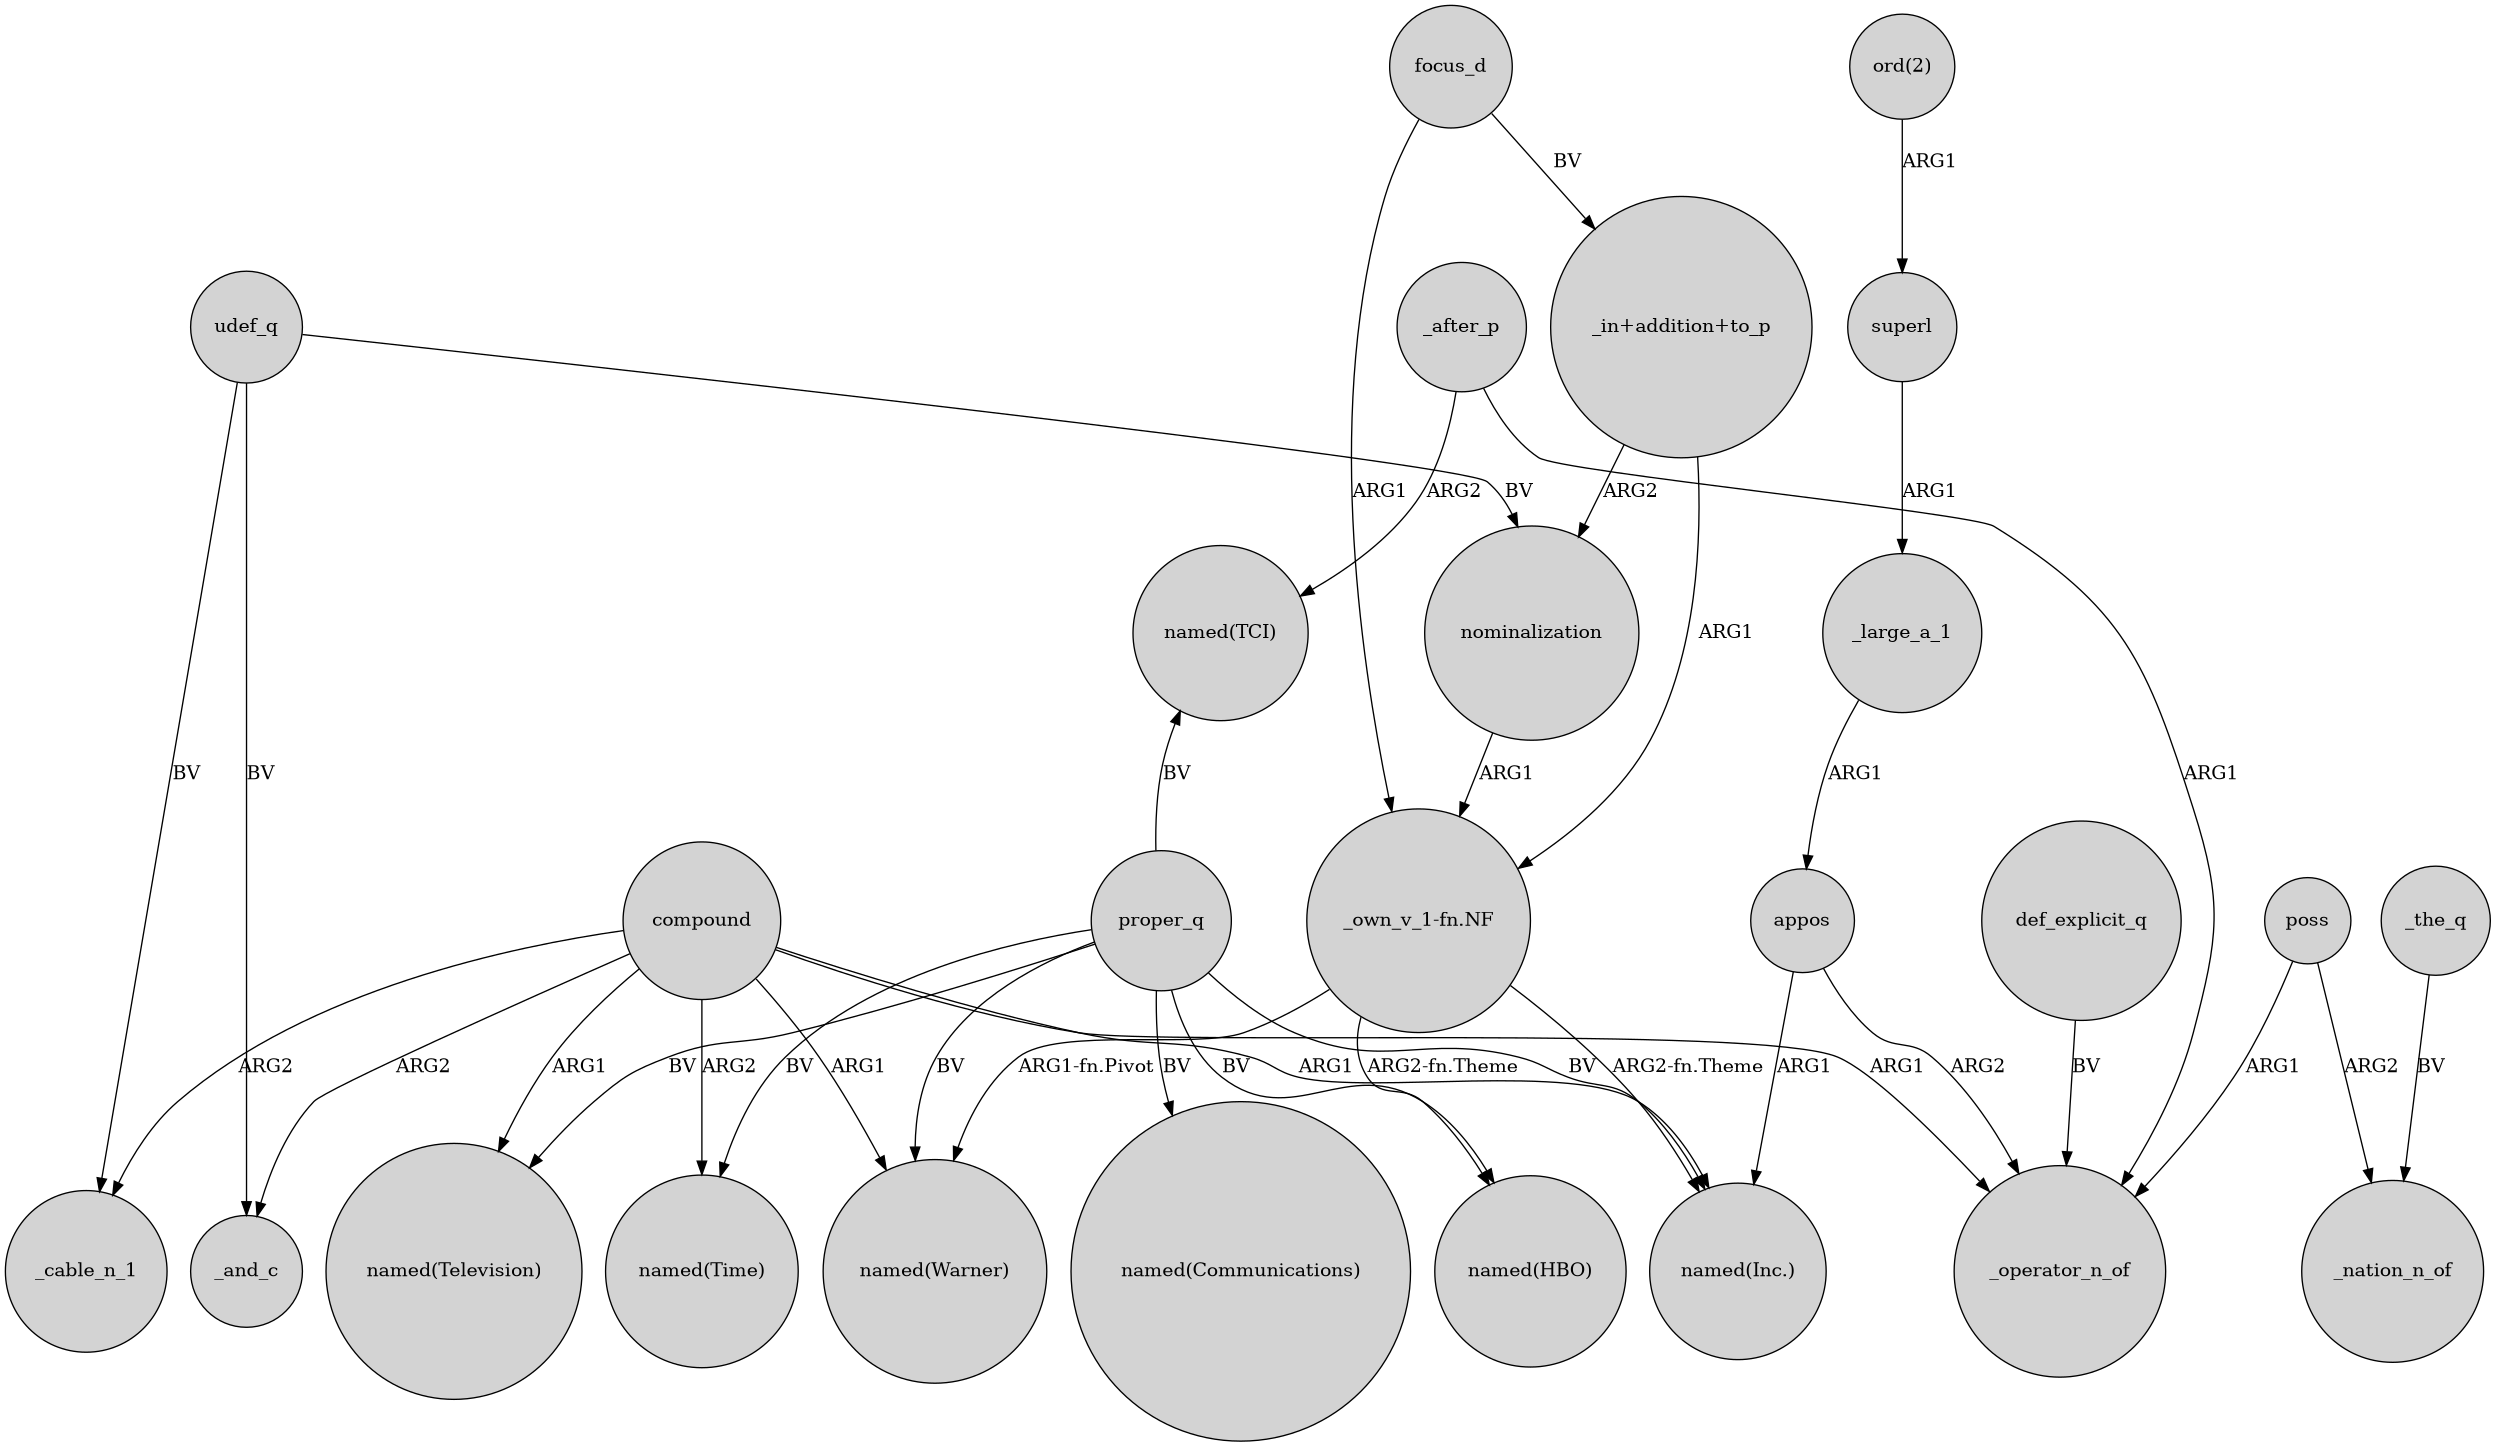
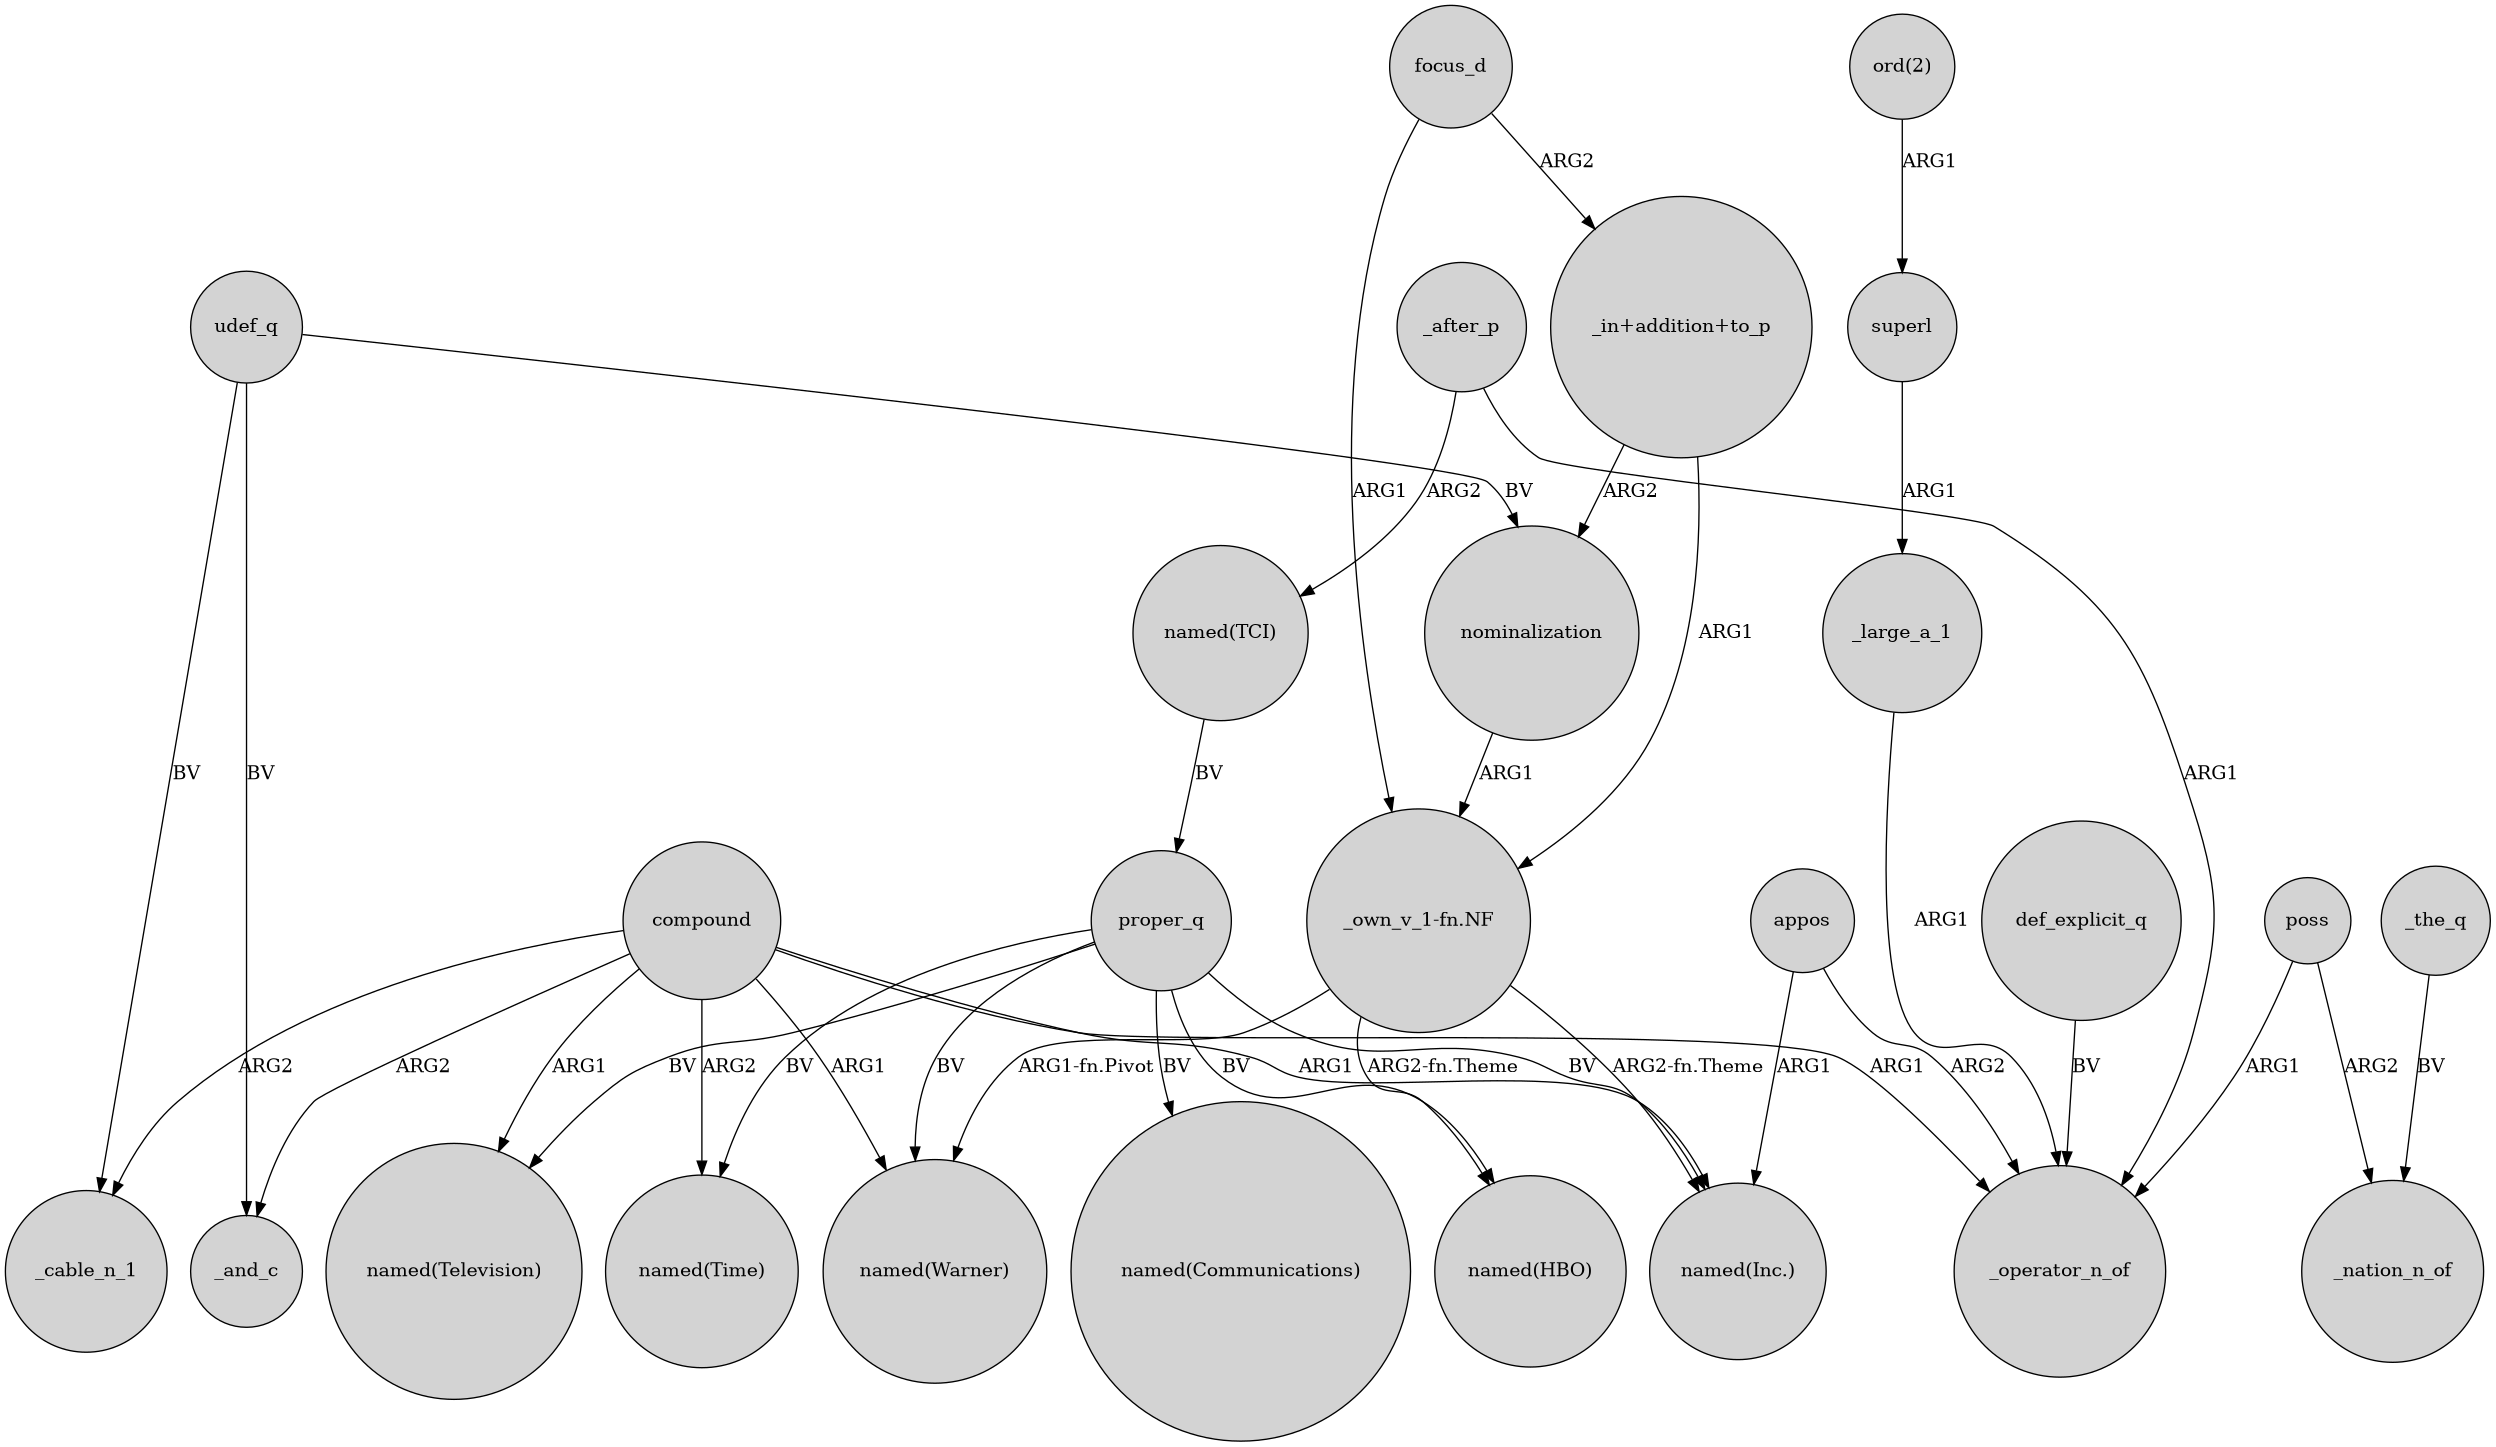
edge "focus_d" -> "_in+addition+to_p": label "BV" -> "ARG2"
edge "_large_a_1" -> "appos": now "_large_a_1" -> "_operator_n_of"
edge "proper_q" -> "named(TCI)": reversed
